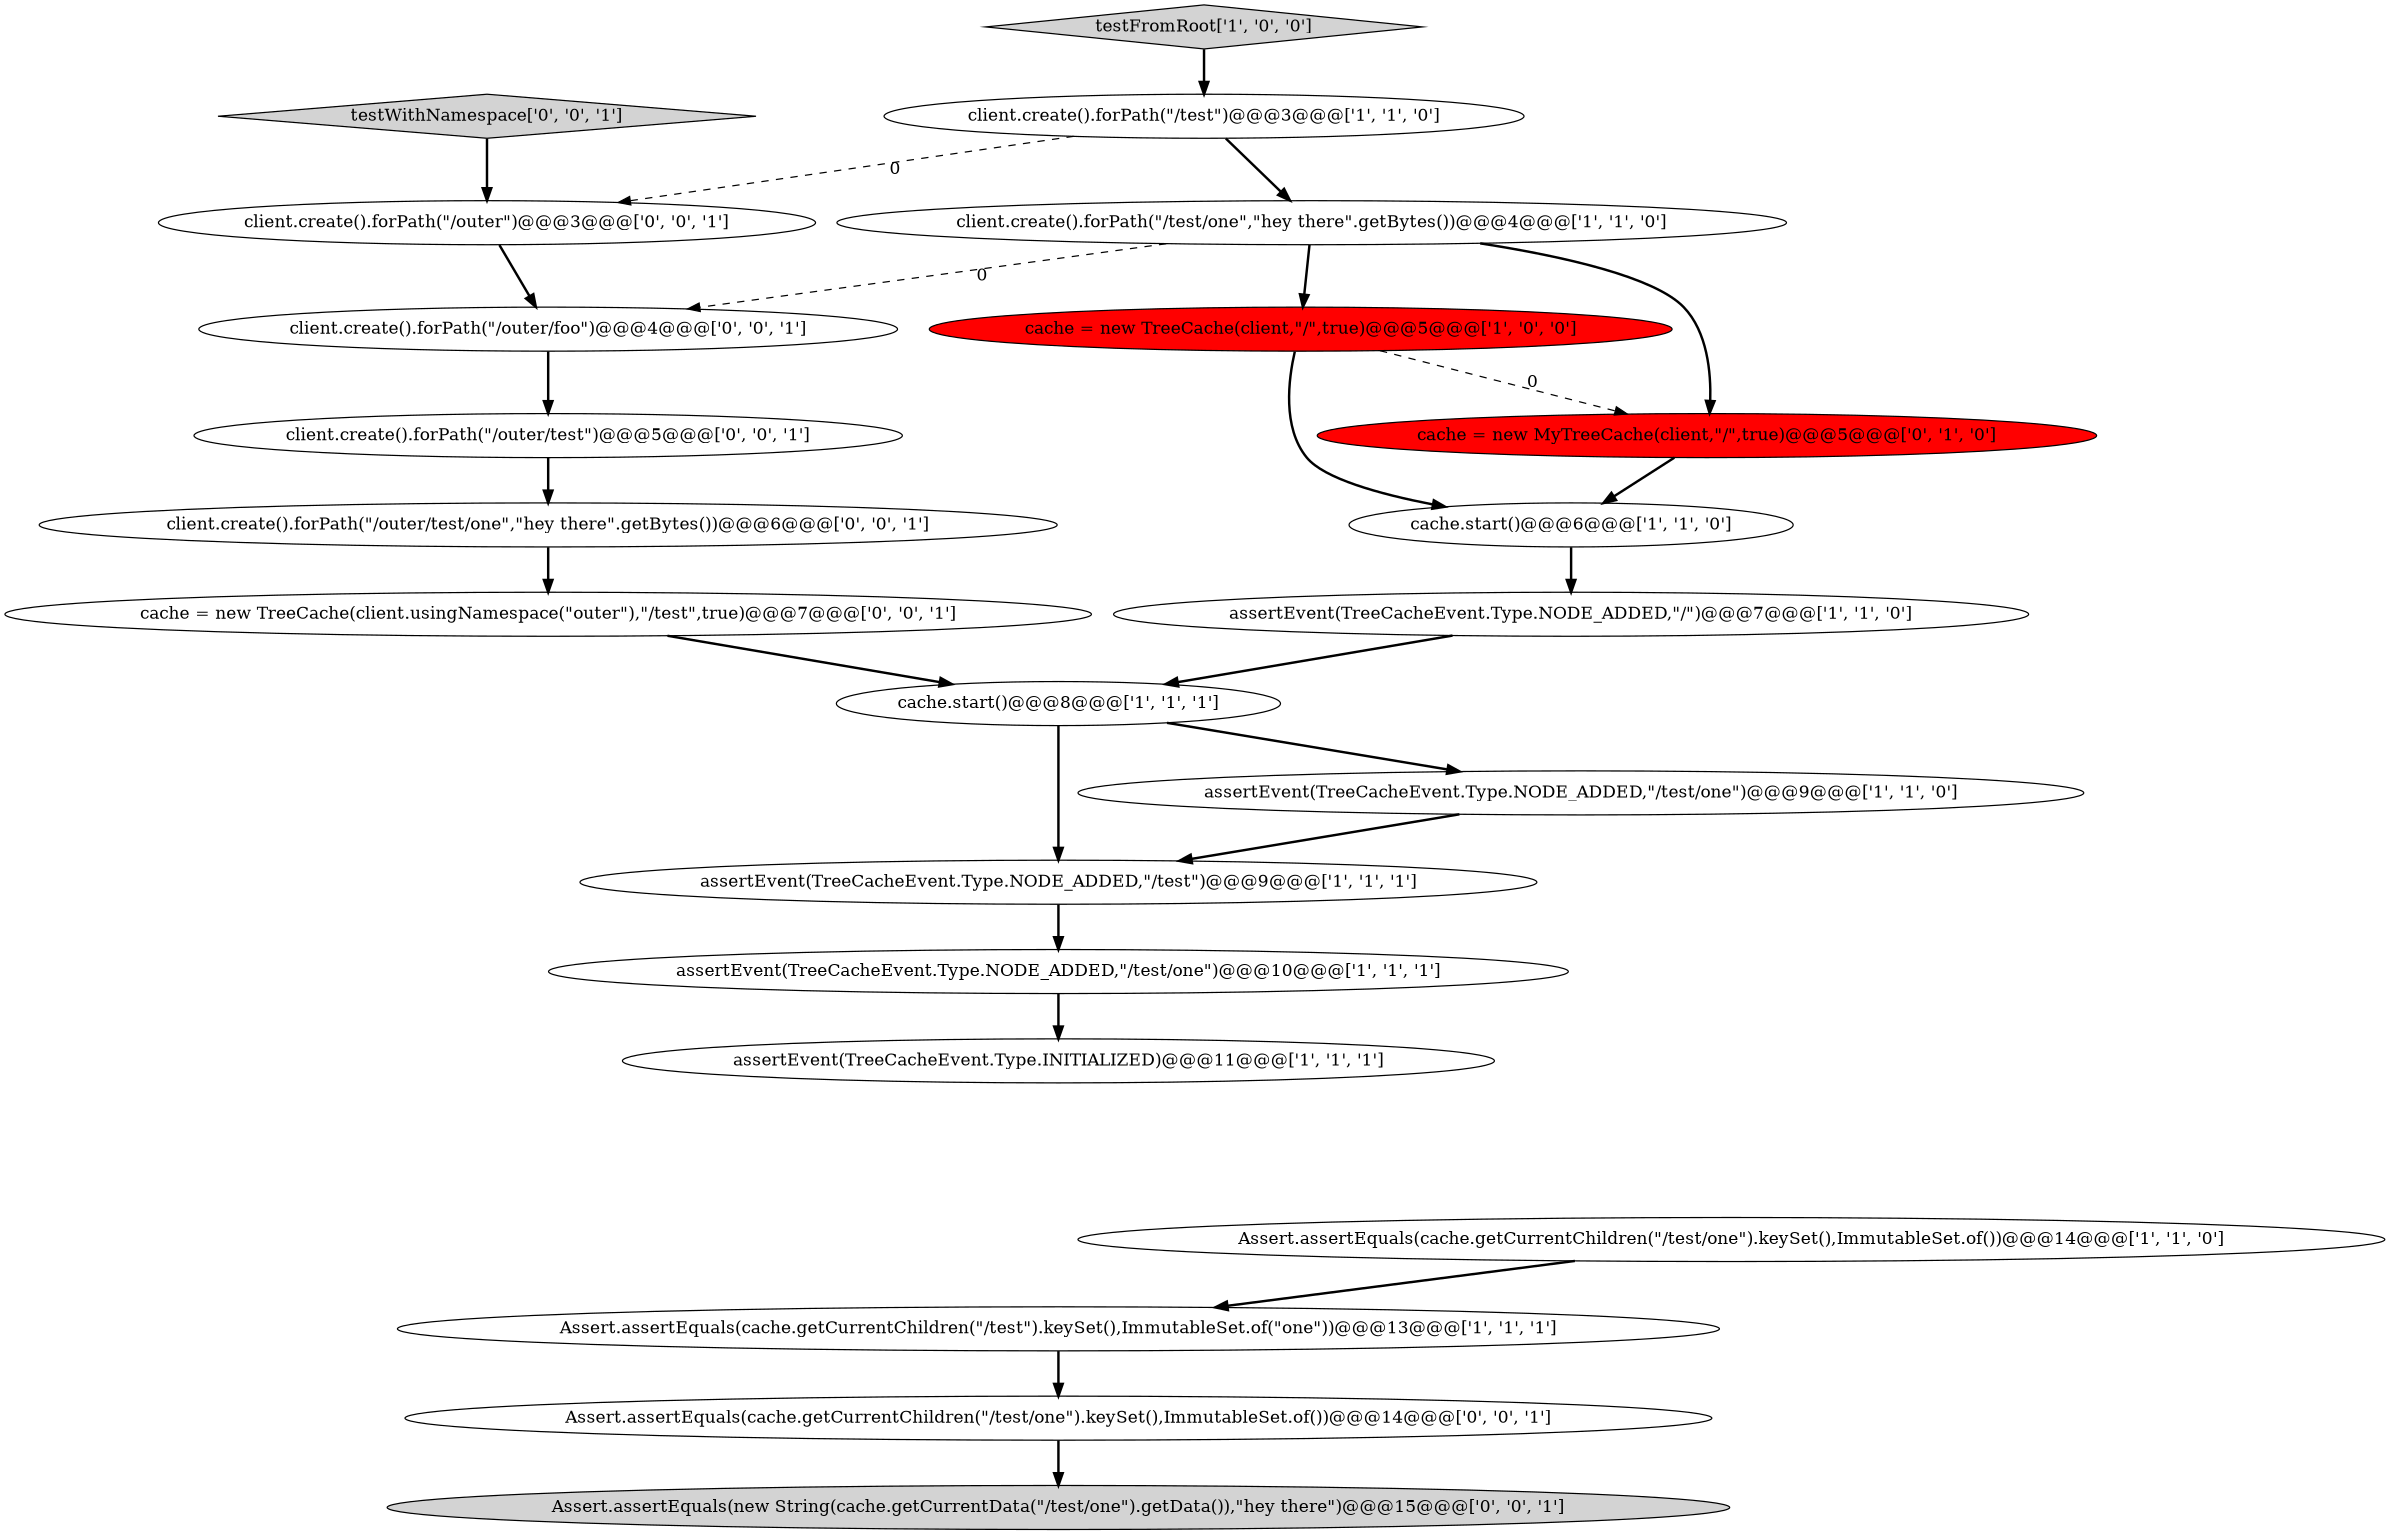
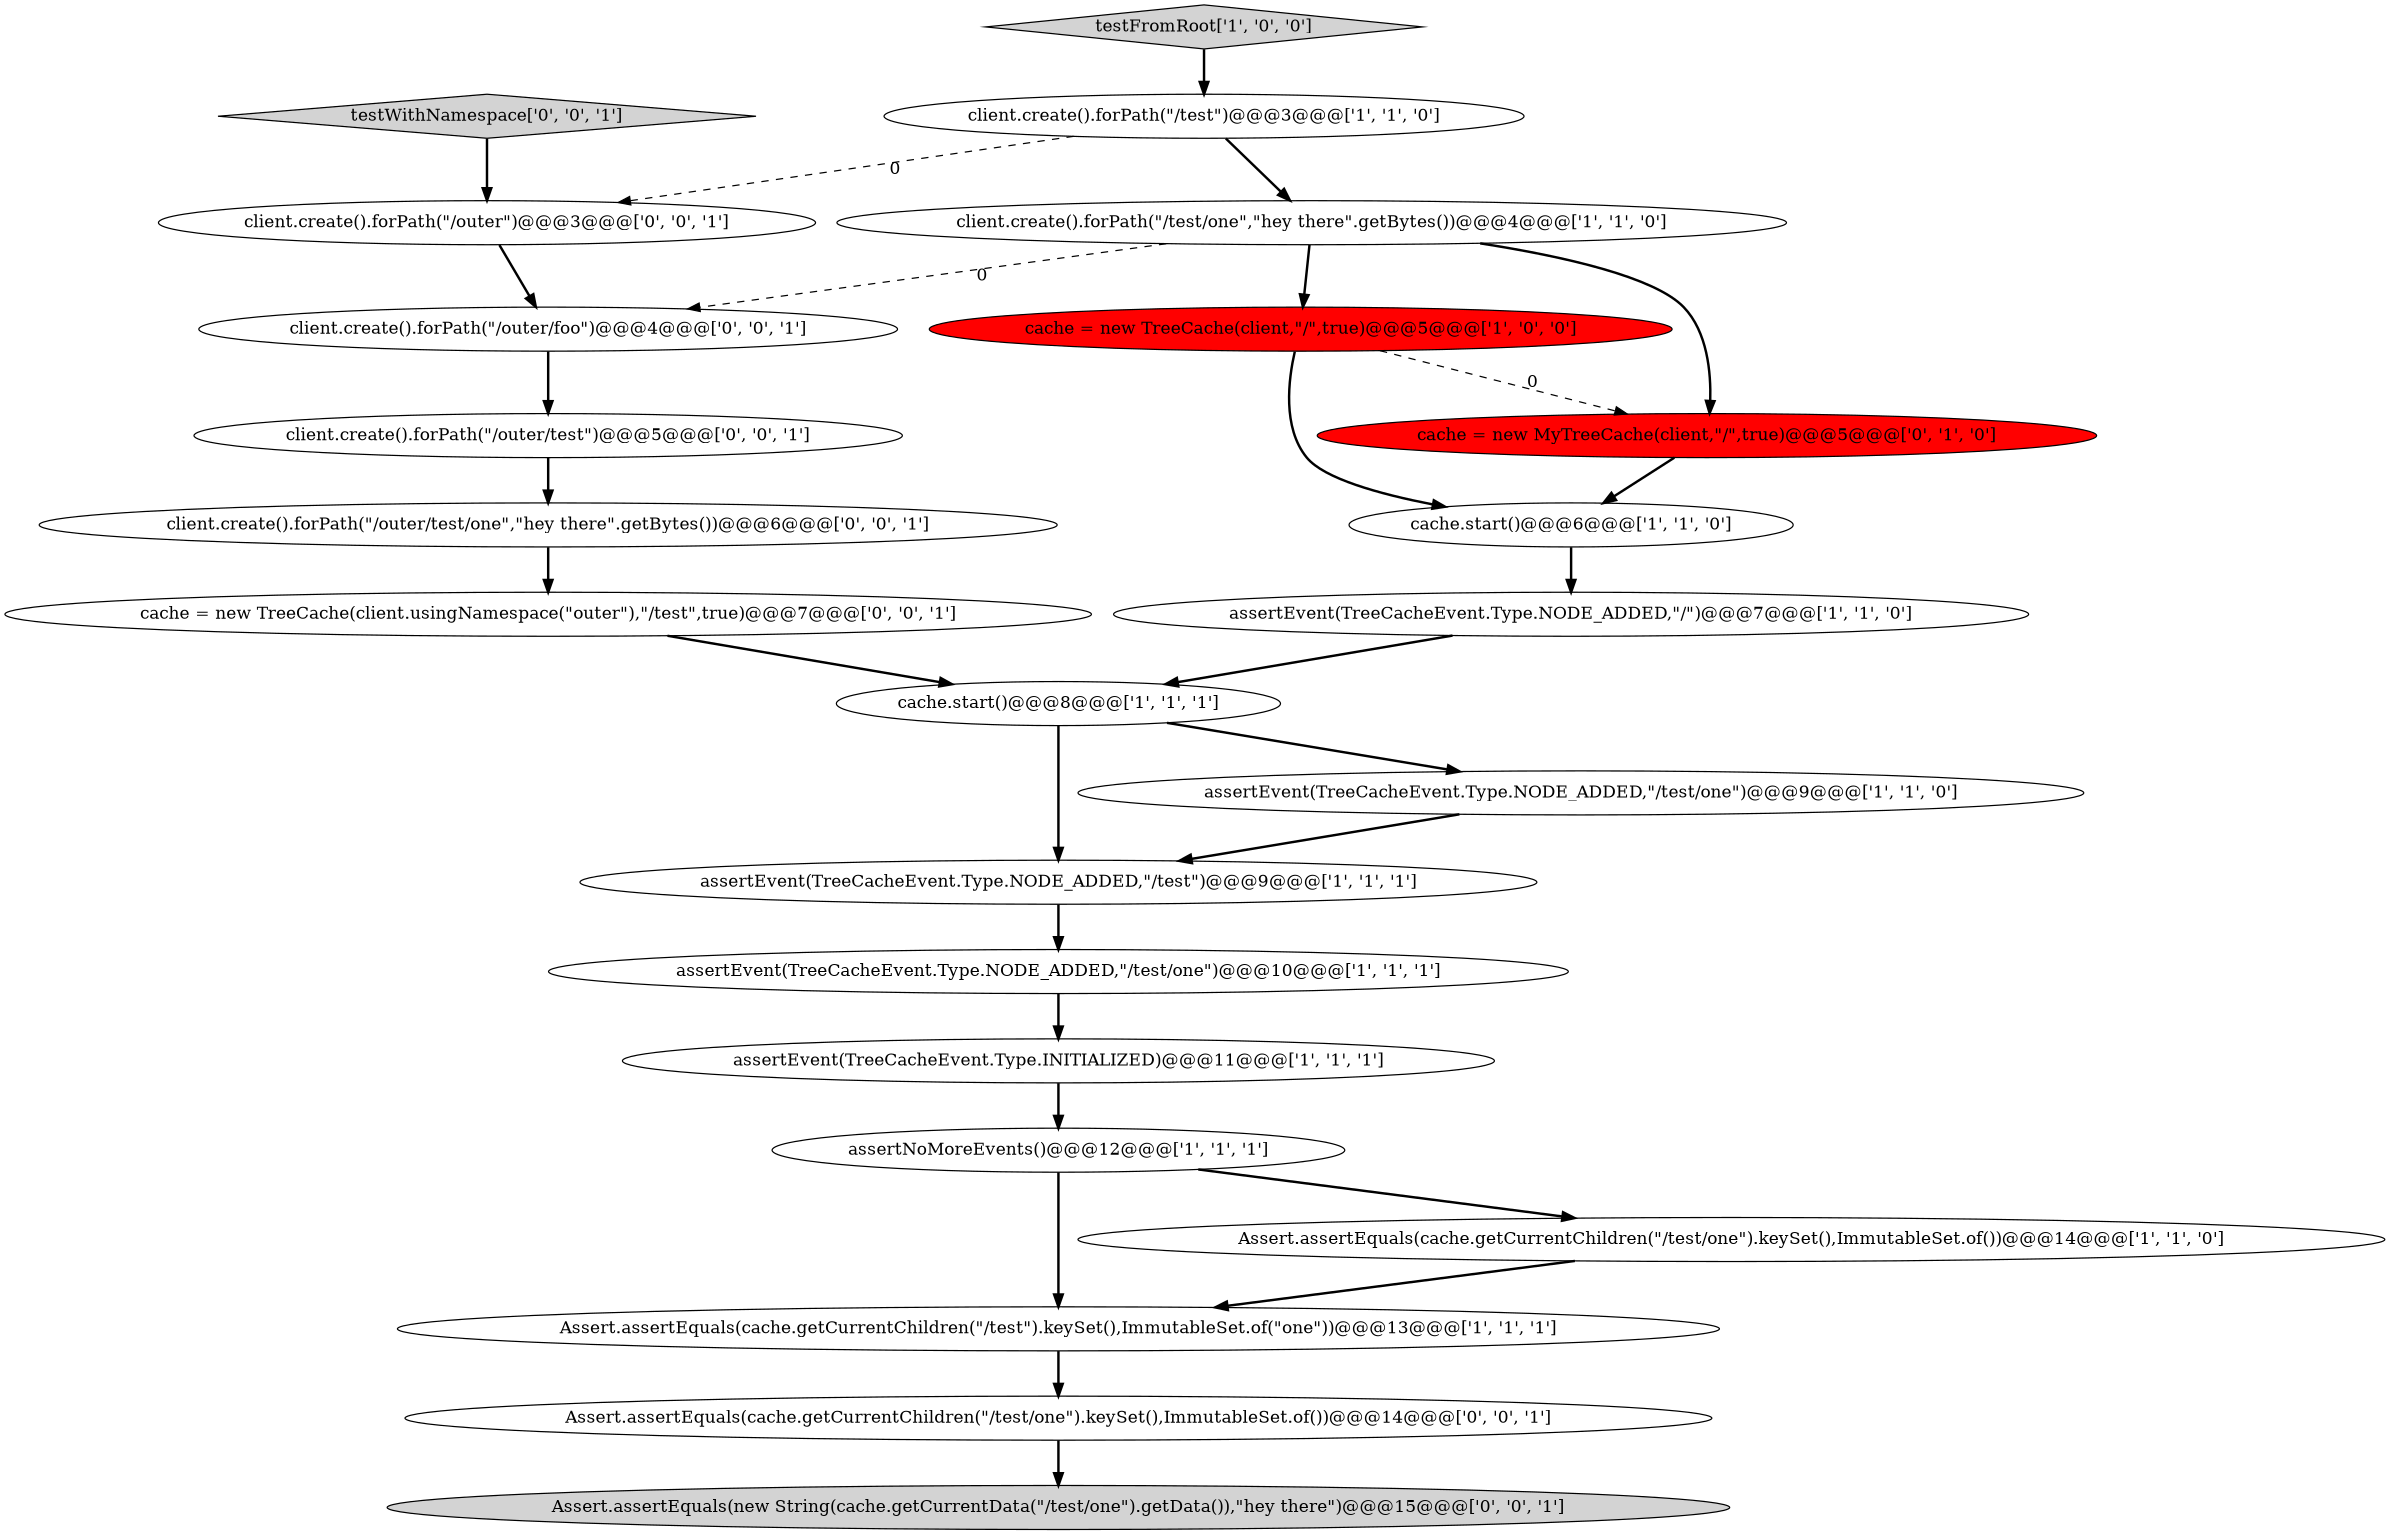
node "assertNoMoreEvents()@@@12@@@['1', '1', '1']": added
